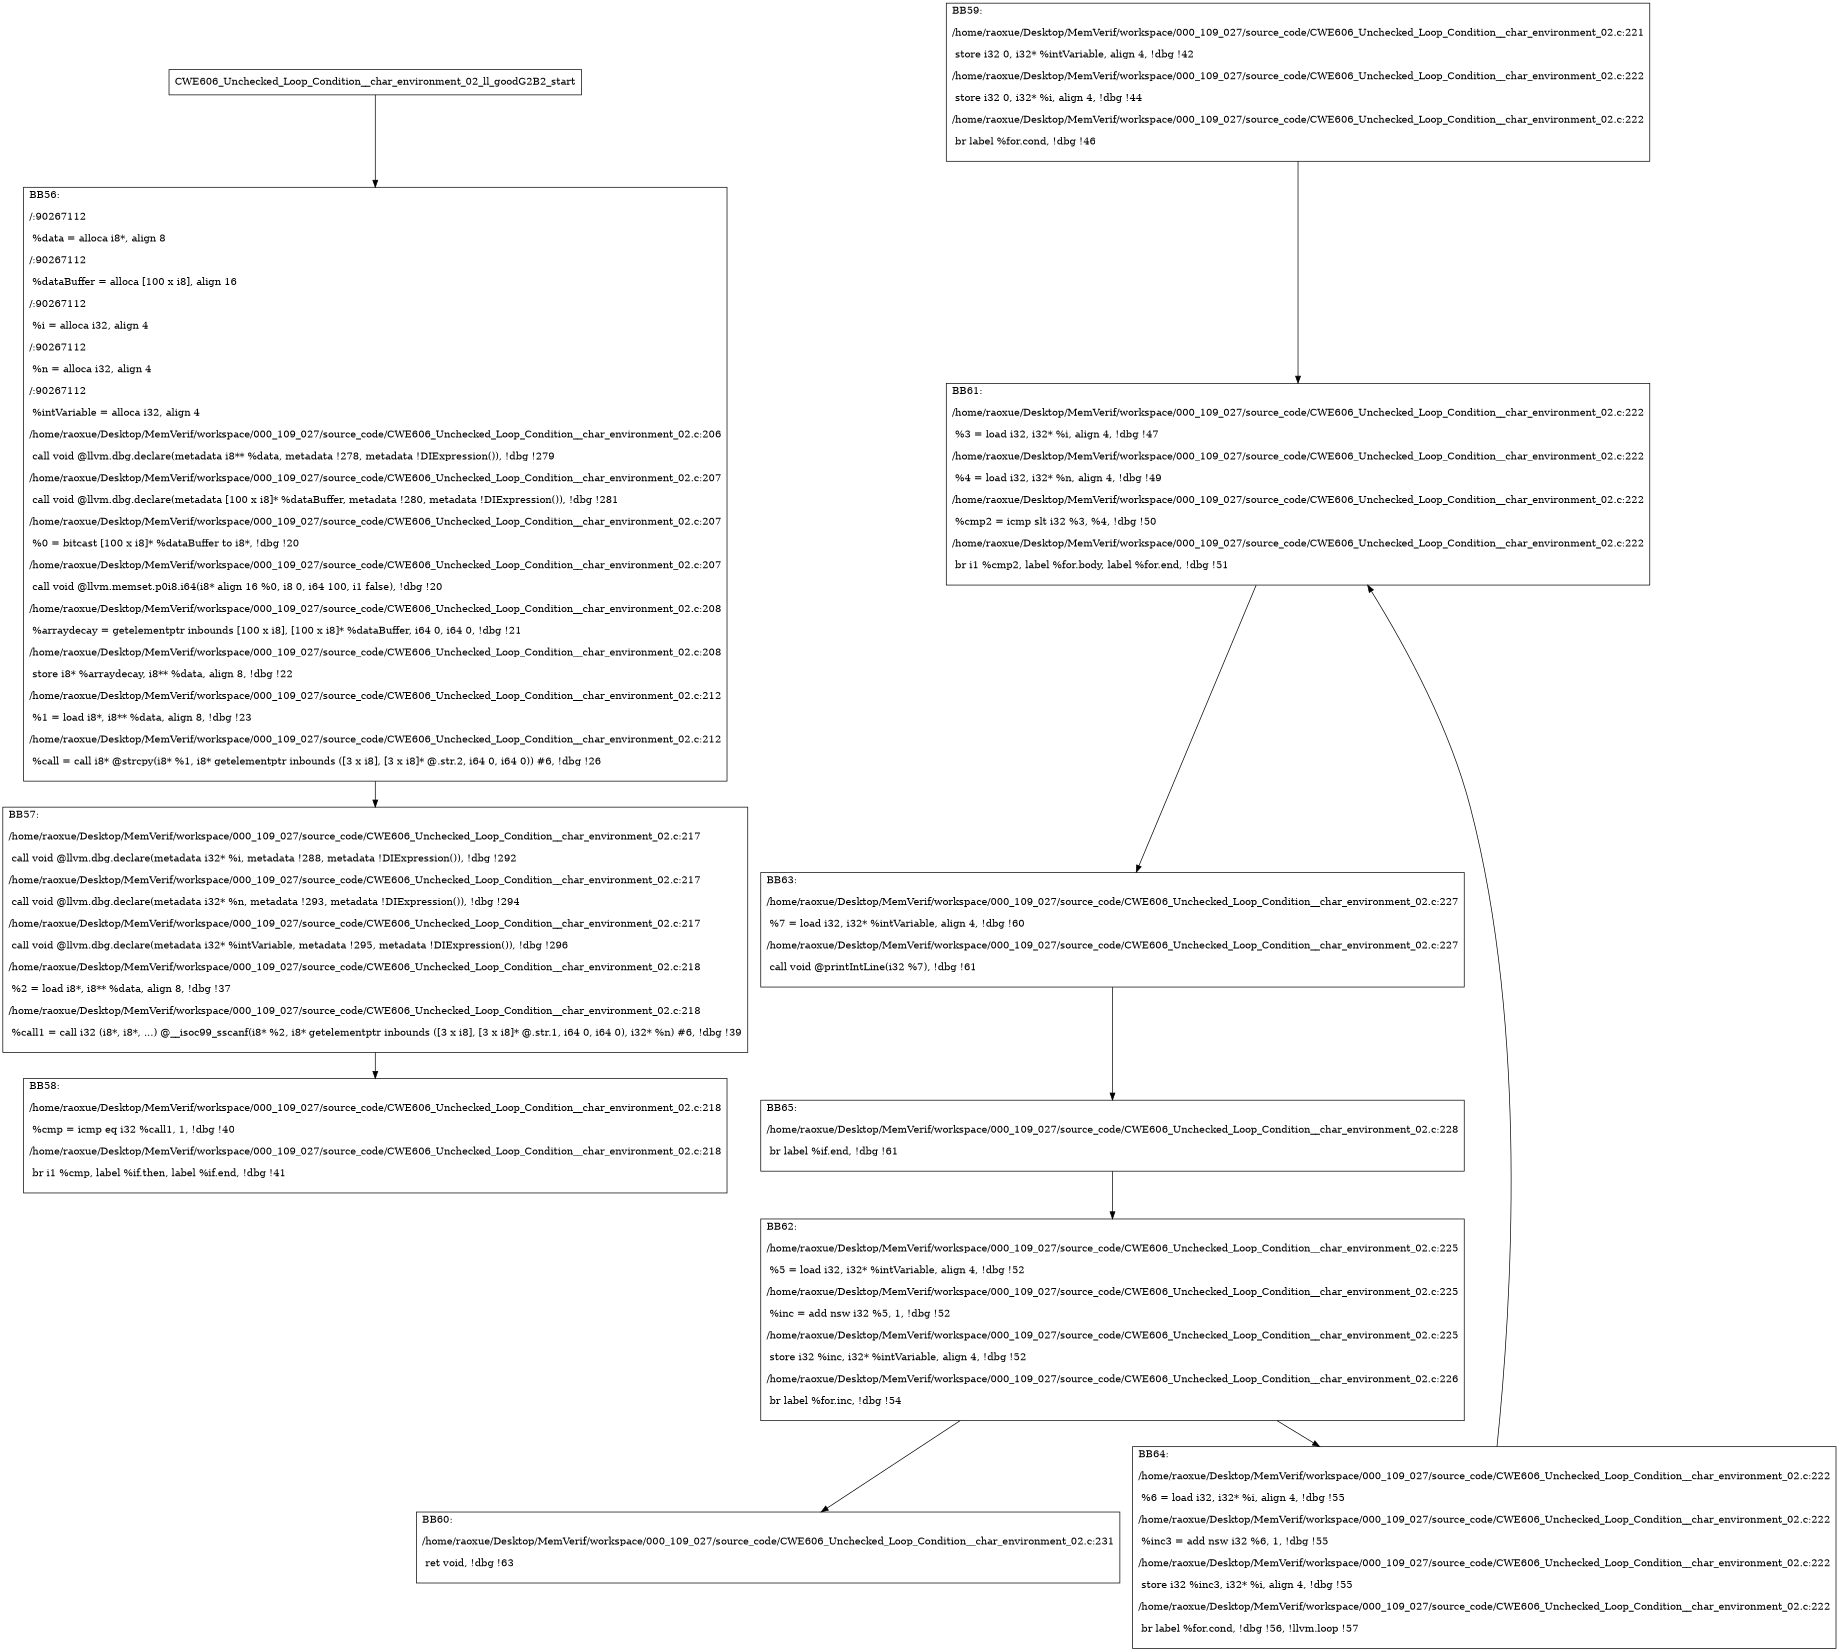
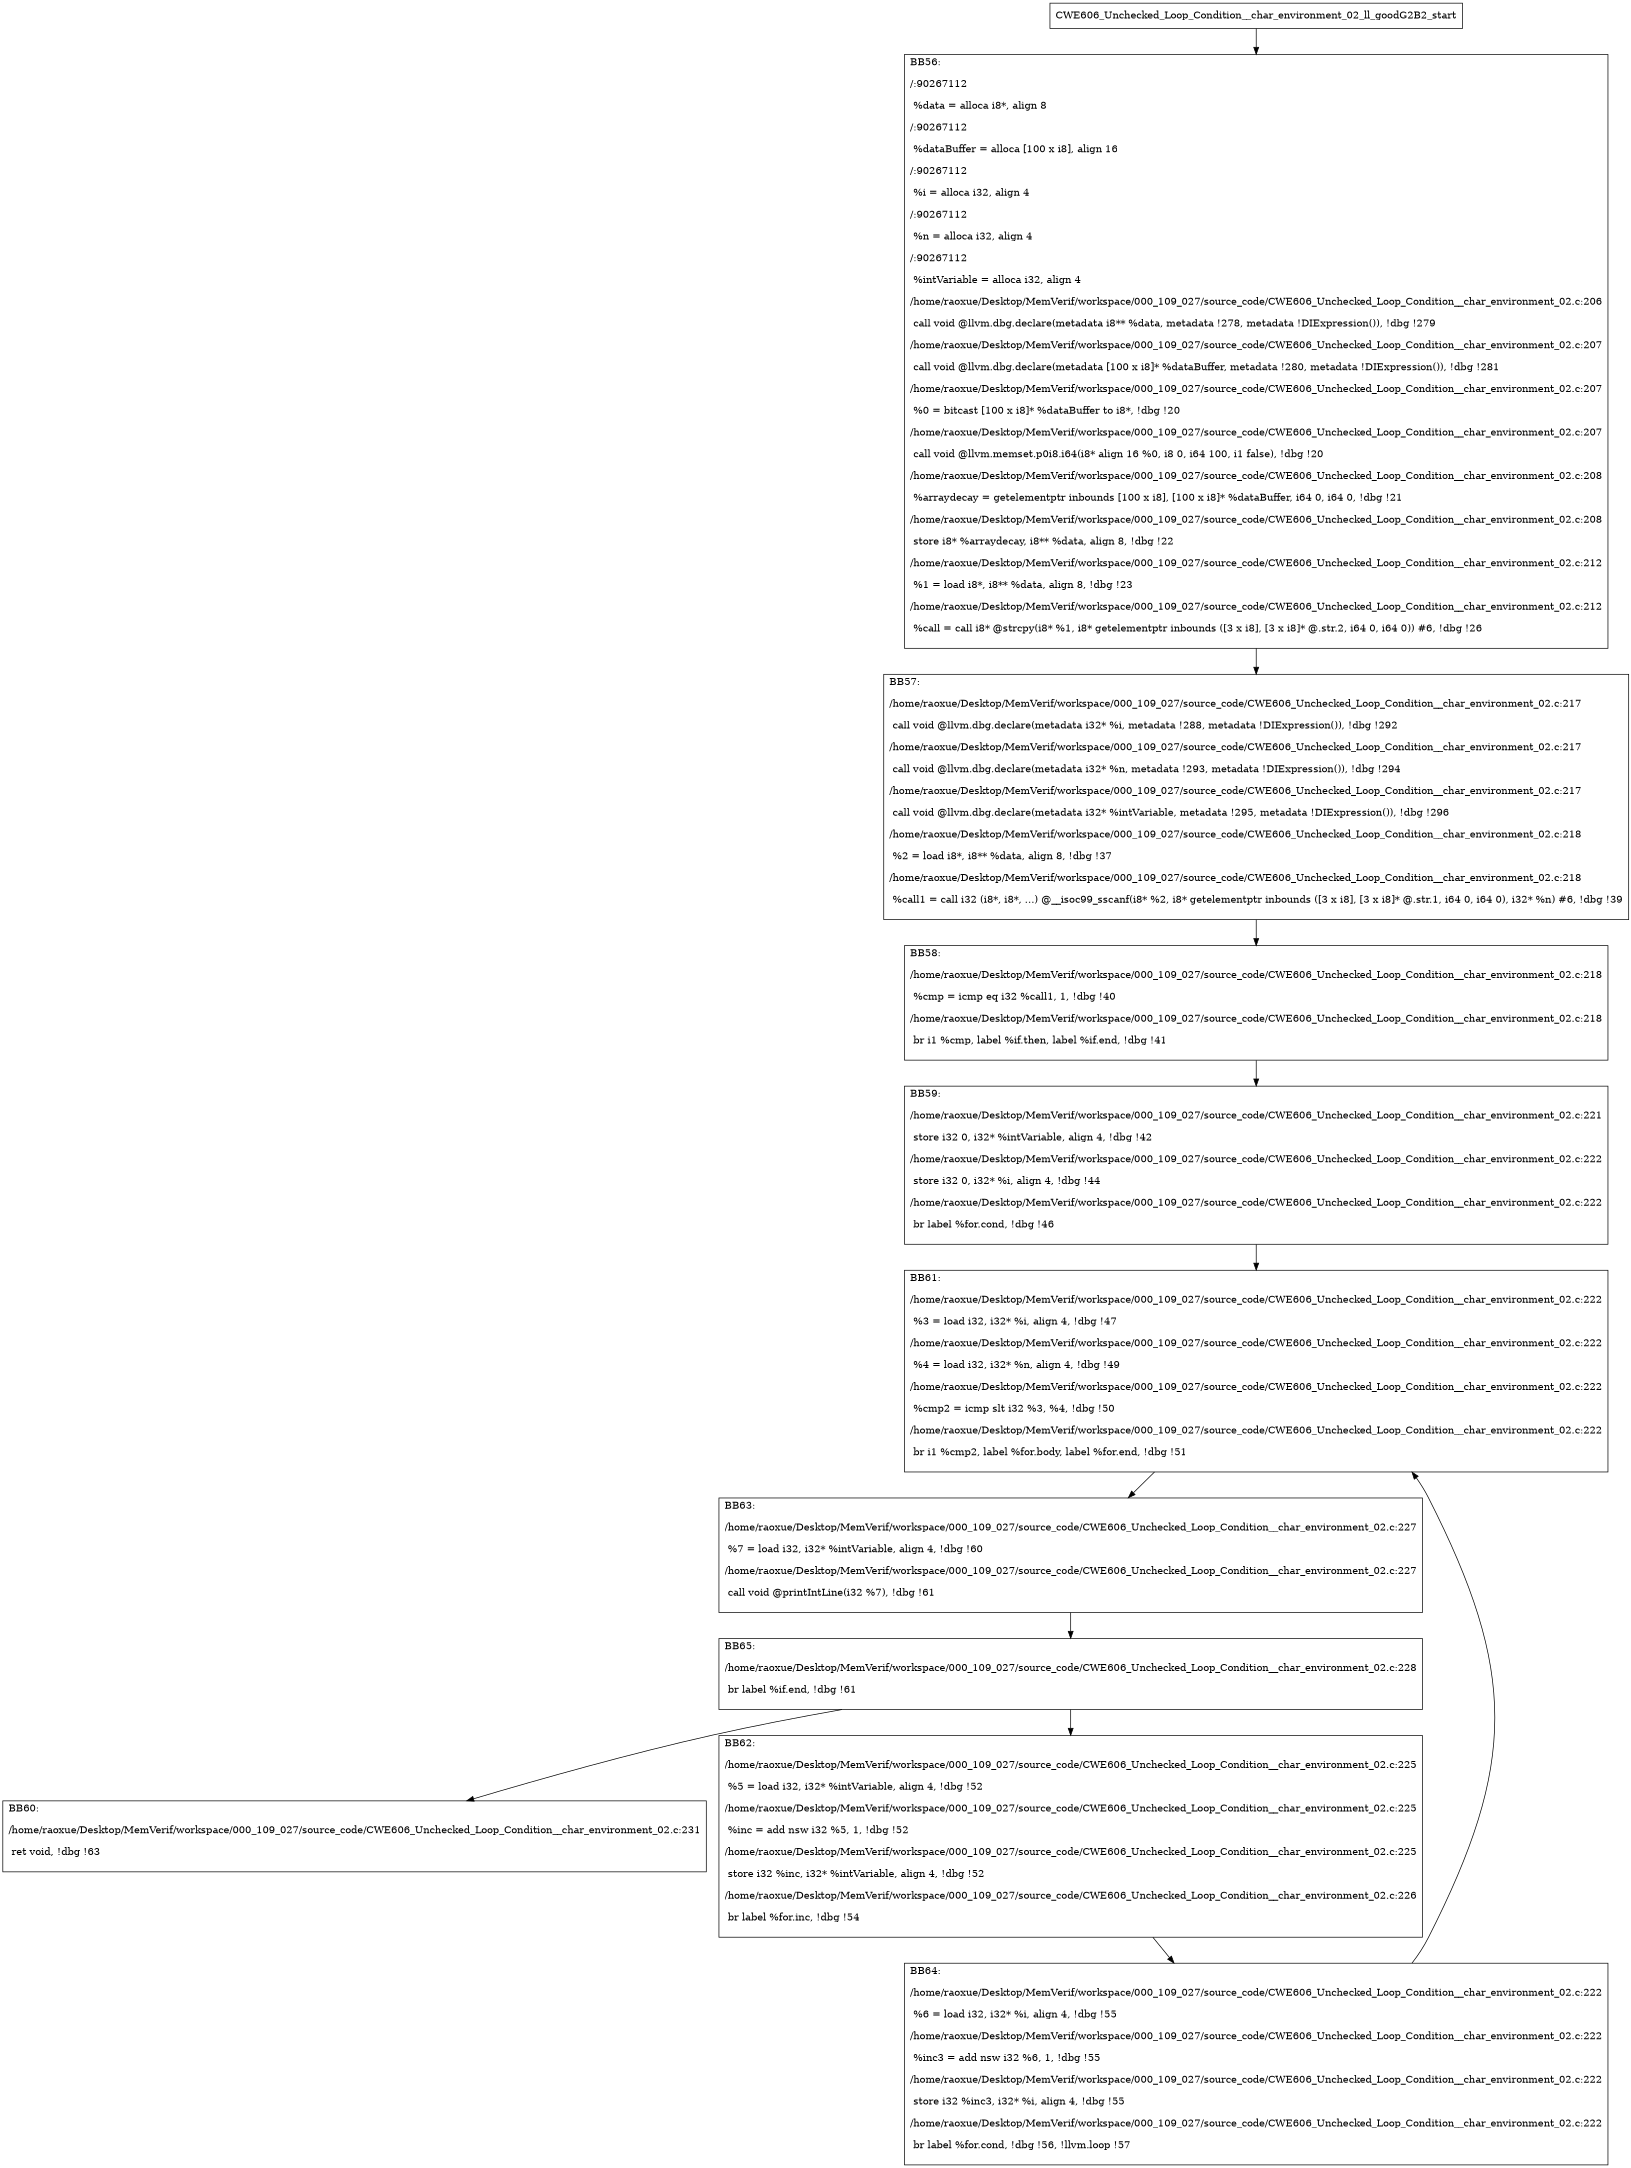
edge "BB58:" -> "BB59:": added
edge "BB62:" -> "BB60:": now "BB65:" -> "BB60:"
